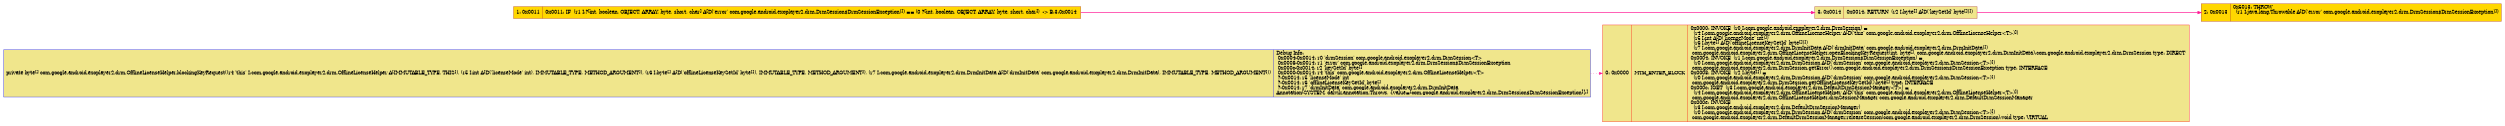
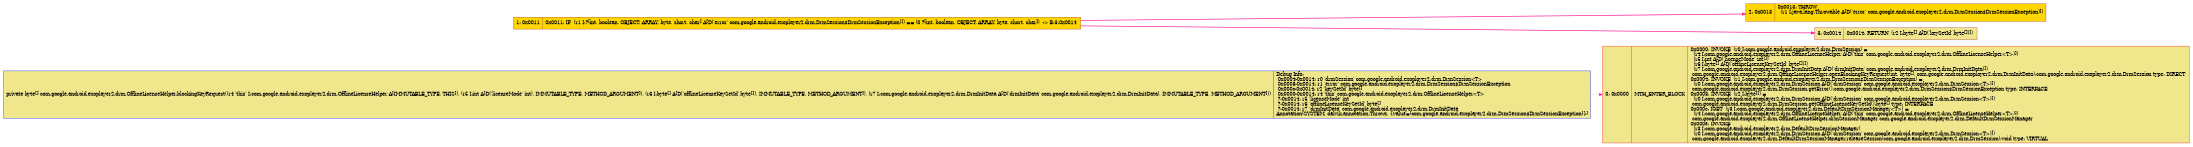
node "2: 0x0013": text "0x5013: THROW" -> "0x0013: THROW"
edge "3: 0x0014" -> "2: 0x0013": now "1: 0x0011" -> "2: 0x0013"
